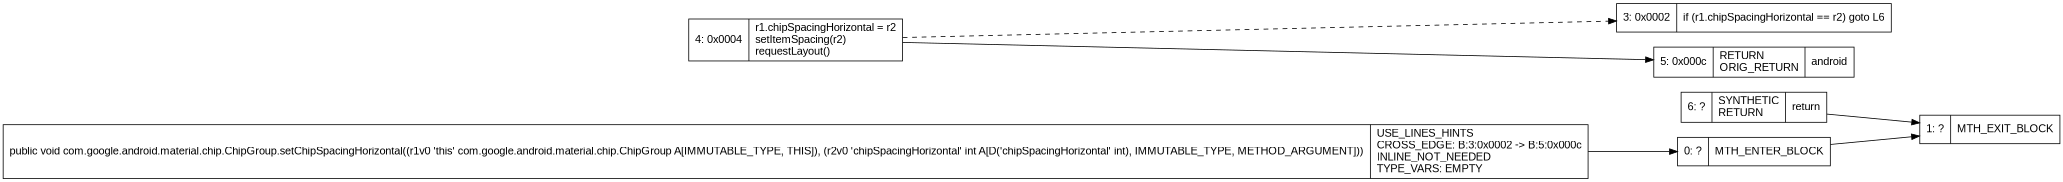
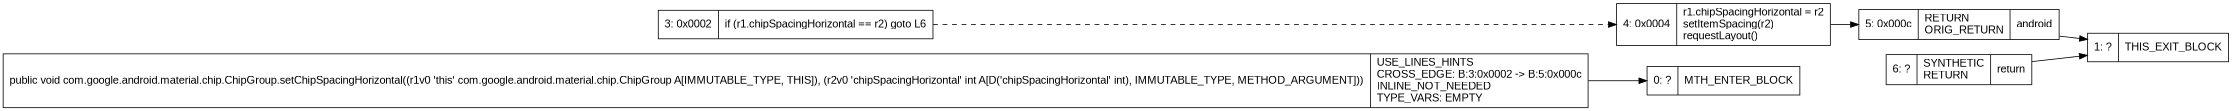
edge "4: 0x0004" -> "3: 0x0002": reversed
node "1: ?": text "MTH_EXIT_BLOCK" -> "THIS_EXIT_BLOCK"
edge "0: ?" -> "1: ?": now "5: 0x000c" -> "1: ?"
